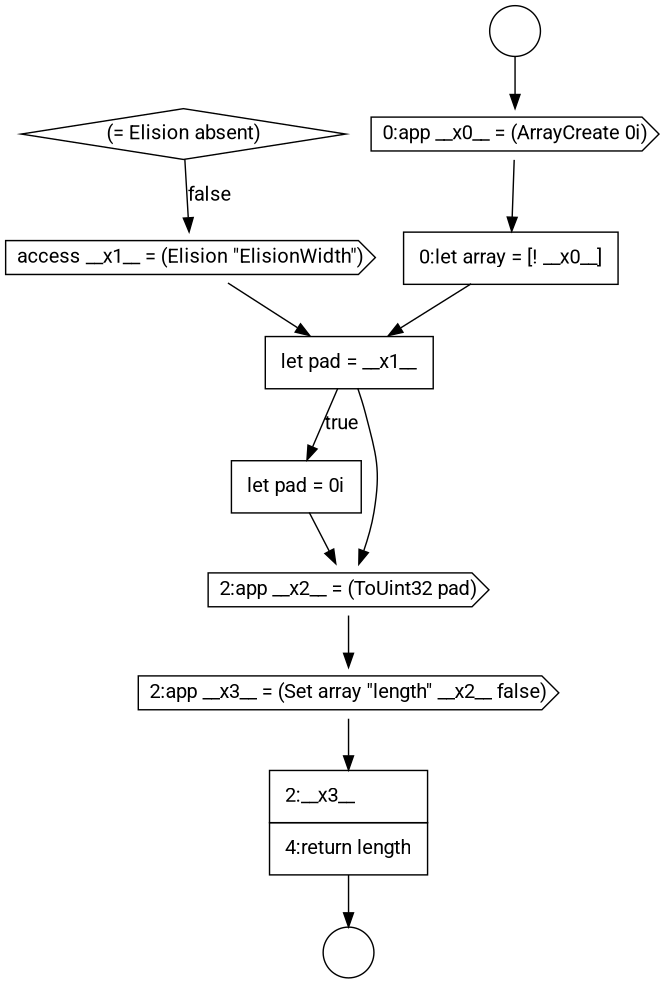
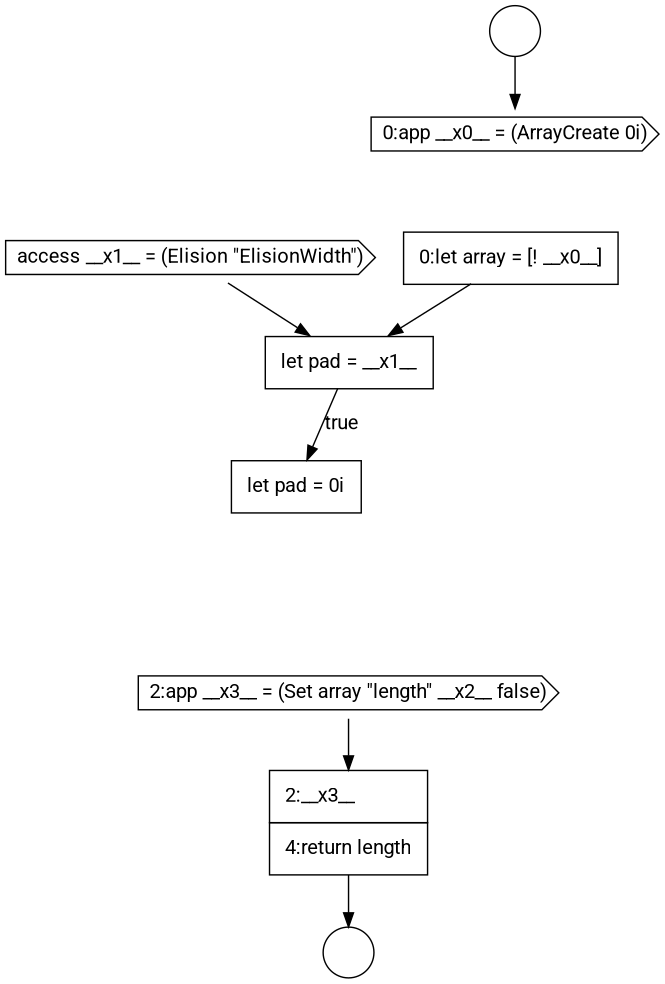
node "(= Elision absent)": removed
edge "0:app __x0__ = (ArrayCreate 0i)" -> "0:let array = [! __x0__]": removed
node "2:app __x2__ = (ToUint32 pad)": removed
